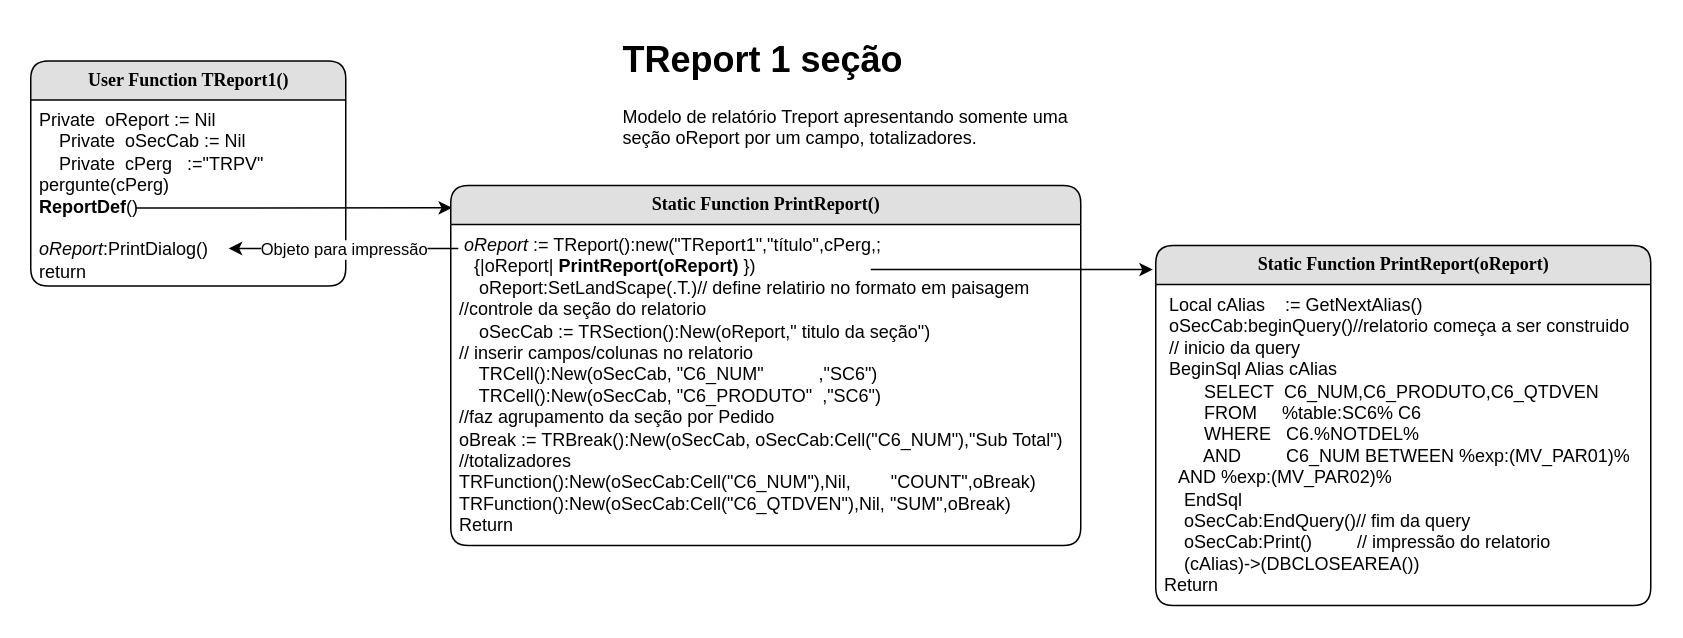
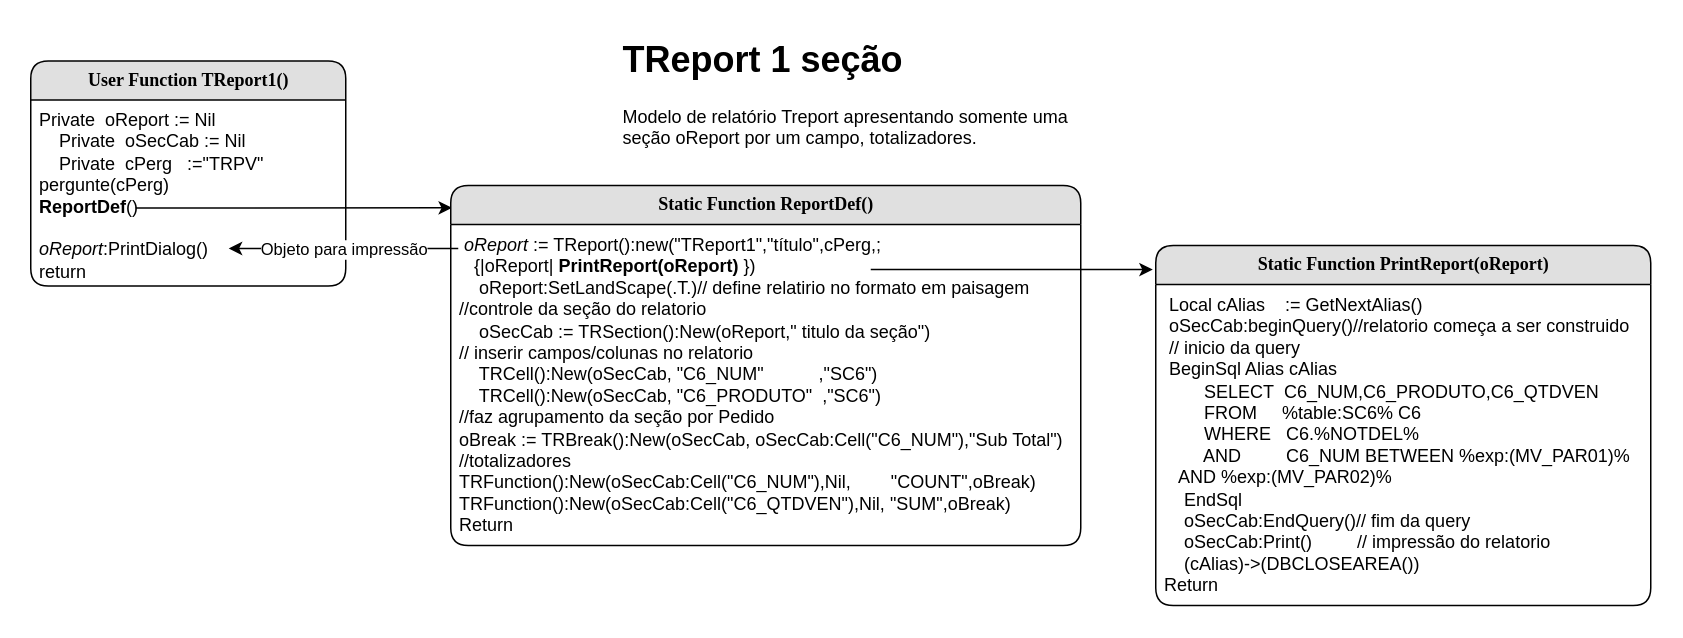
node "Static Function PrintReport()": label "Static Function PrintReport()" -> "Static Function ReportDef()"
